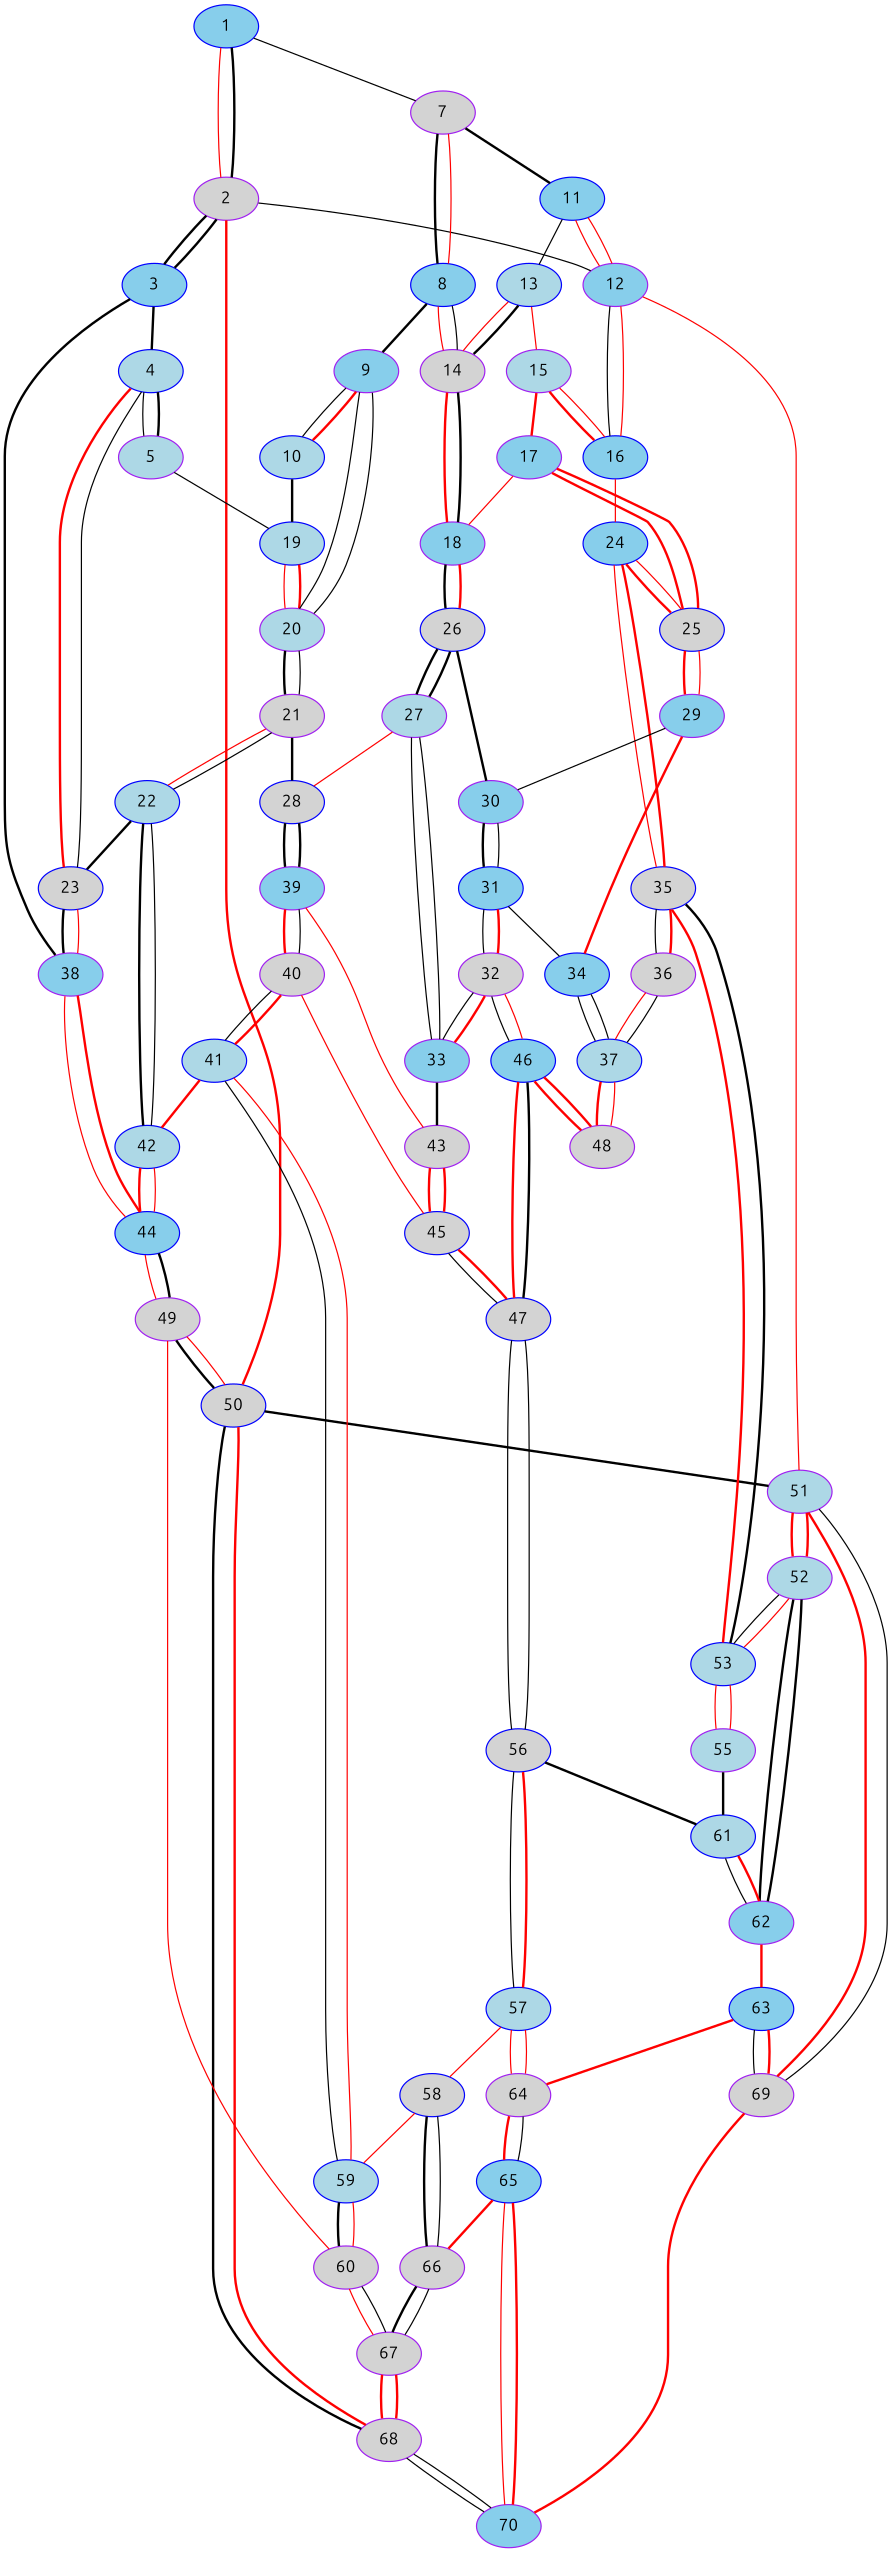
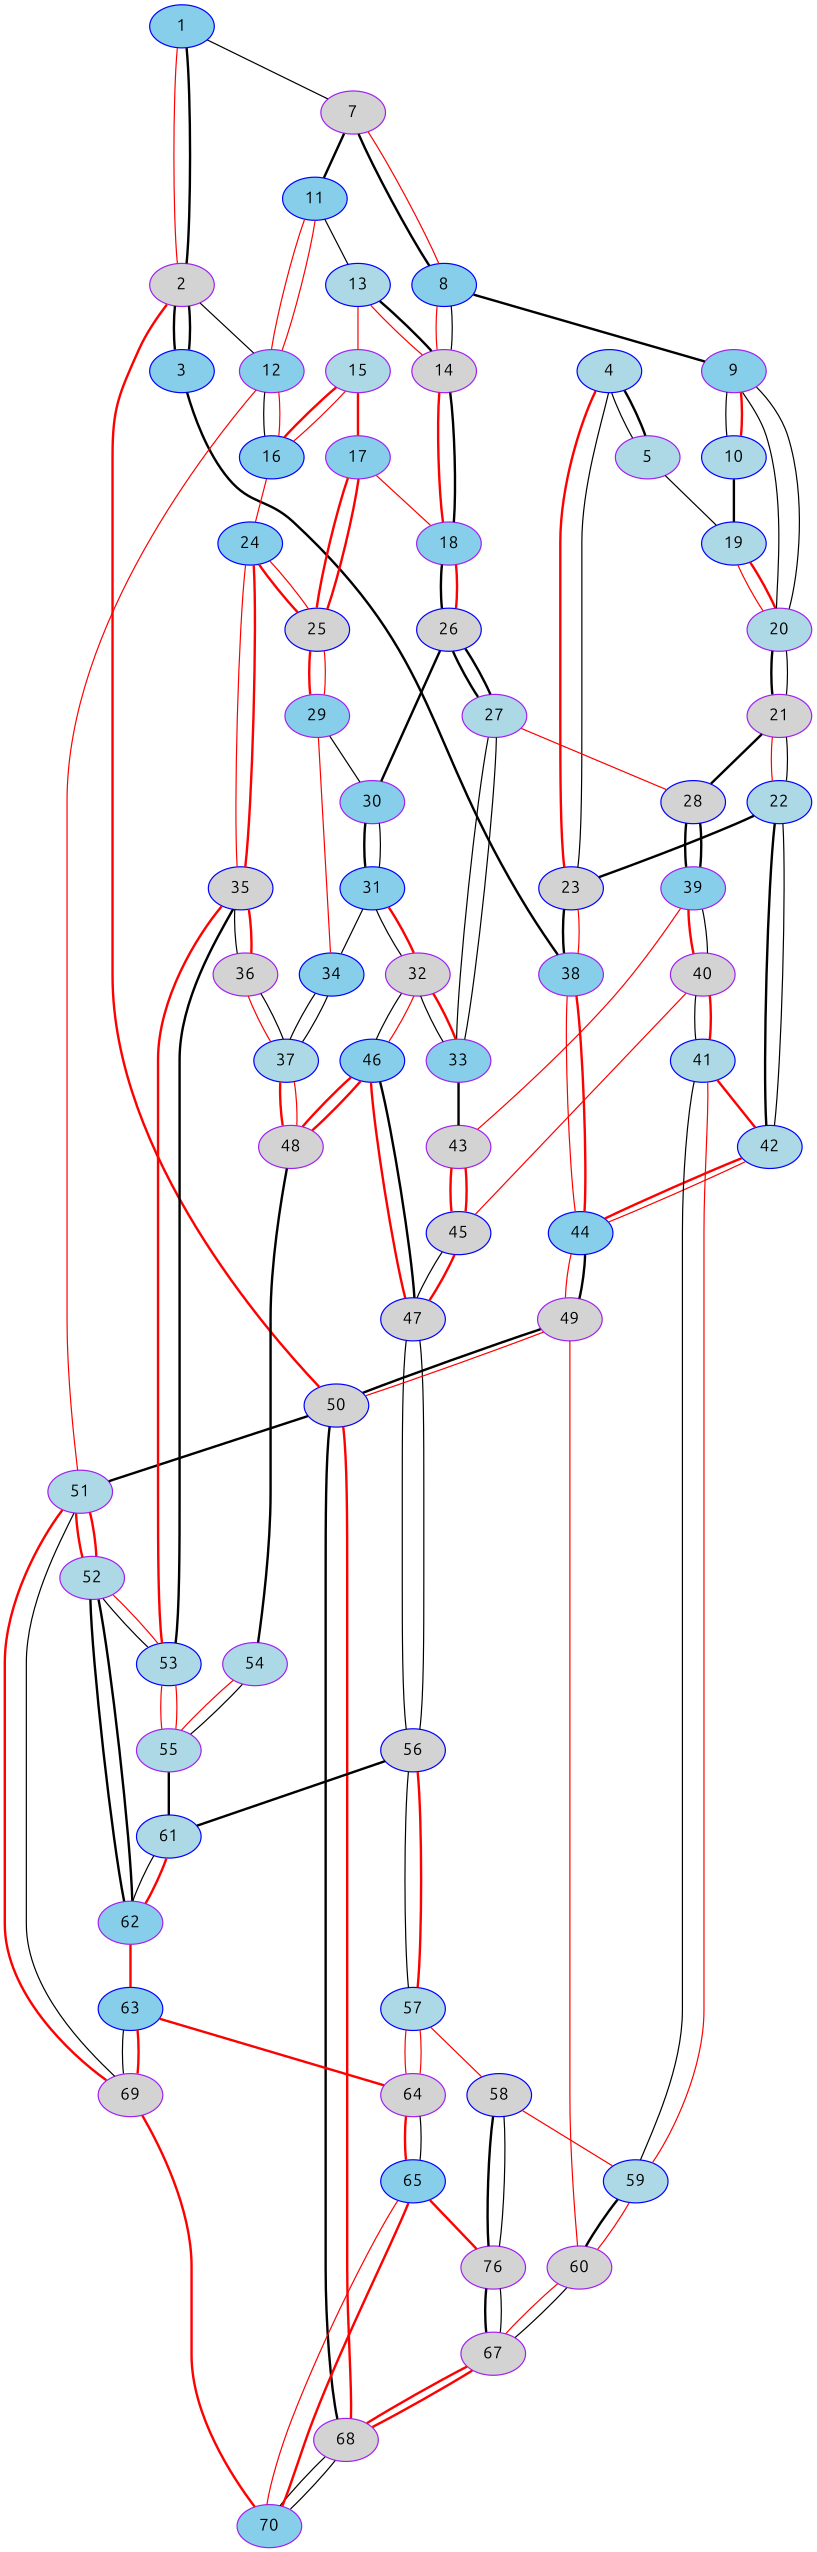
edge "3" -- "4": removed
edge "29" -- "34": style bold -> solid
node "54": added
node "66": label "66" -> "76"
